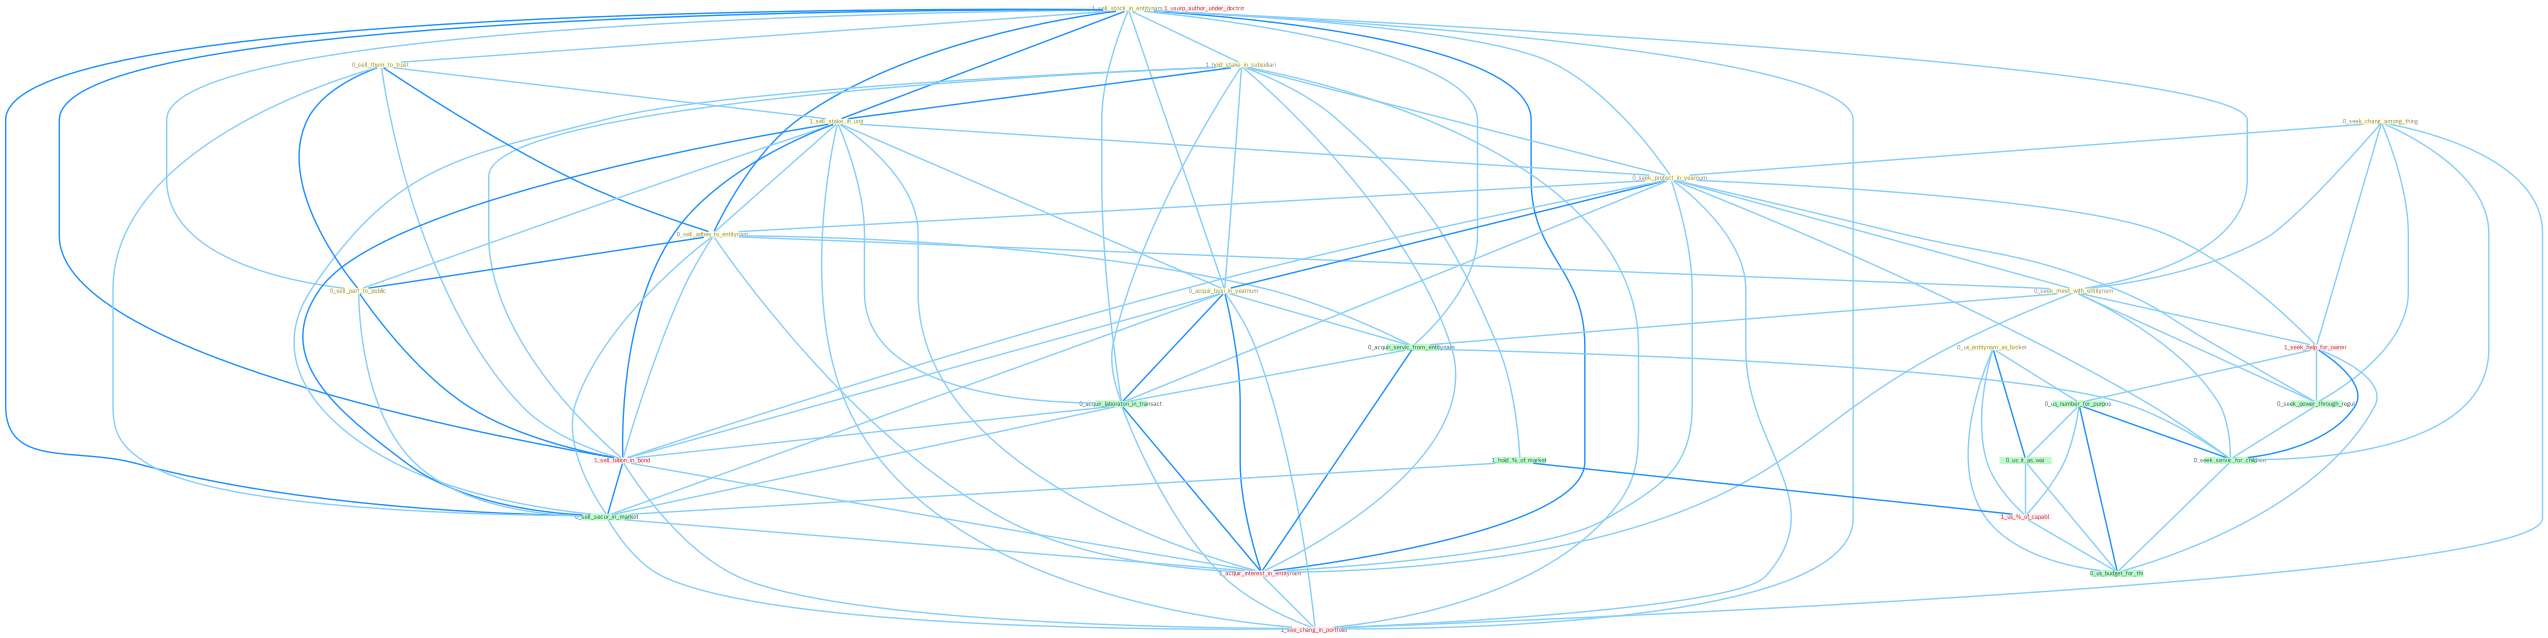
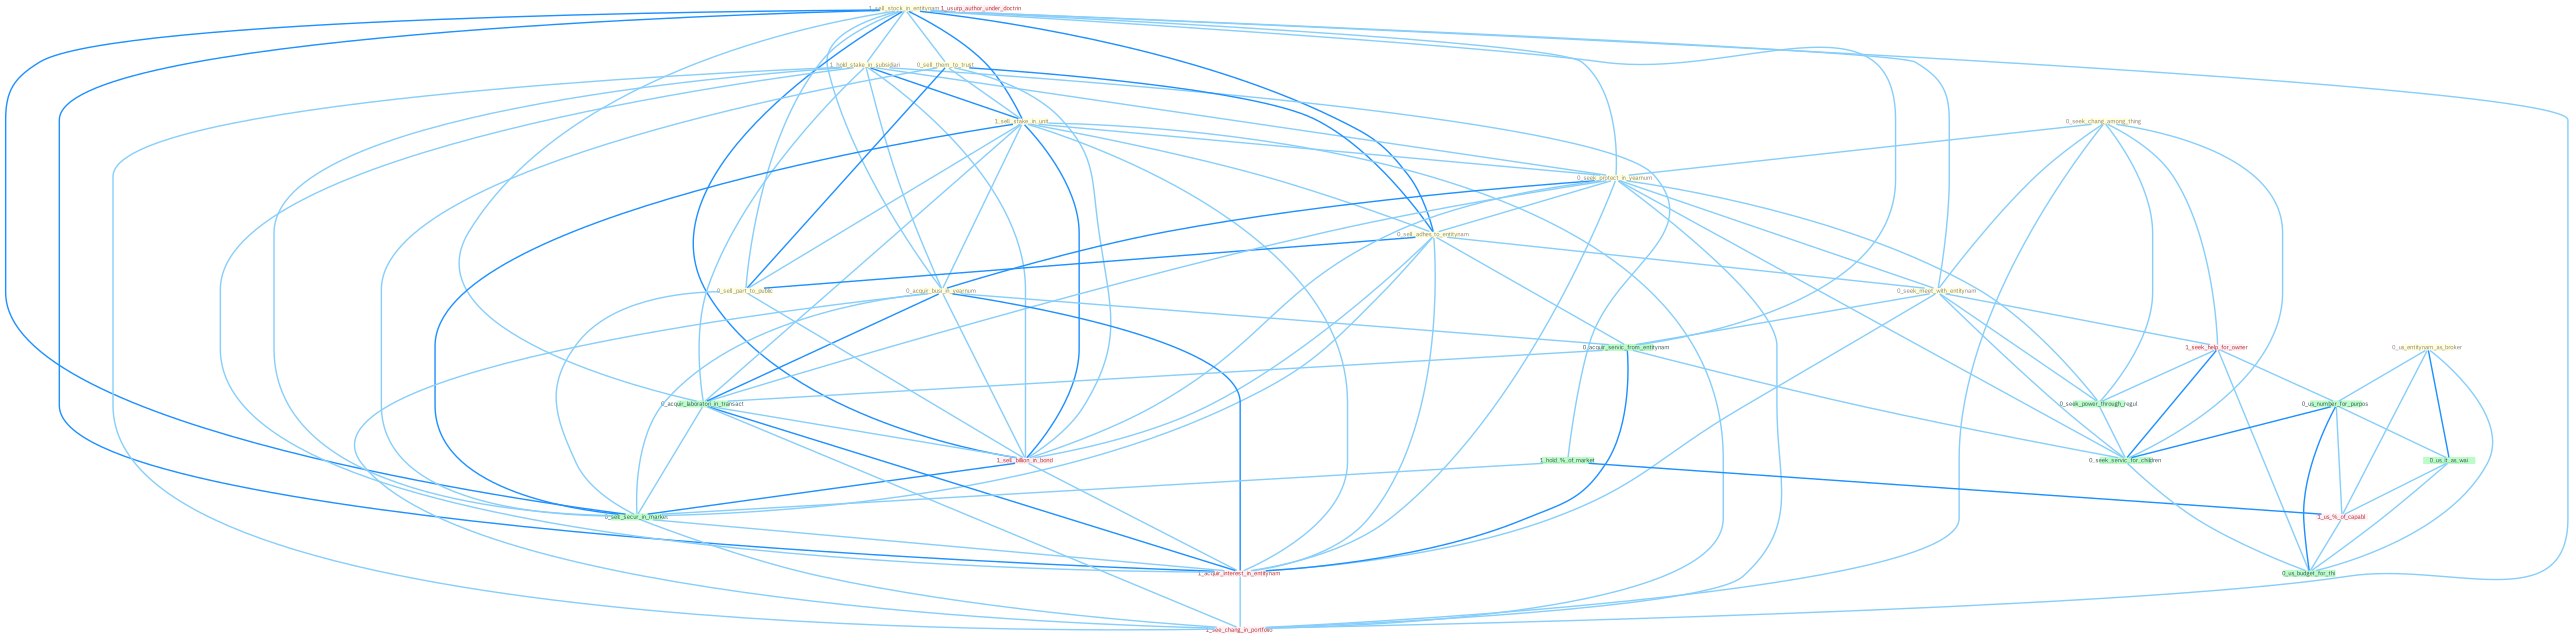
edge "0_seek_protect_in_yearnum" -- "1_seek_help_for_owner": removed
edge "0_sell_part_to_public" -- "1_sell_billion_in_bond": color #1e90ff -> #87cefa
edge "1_sell_billion_in_bond" -- "1_see_chang_in_portfolio": removed
